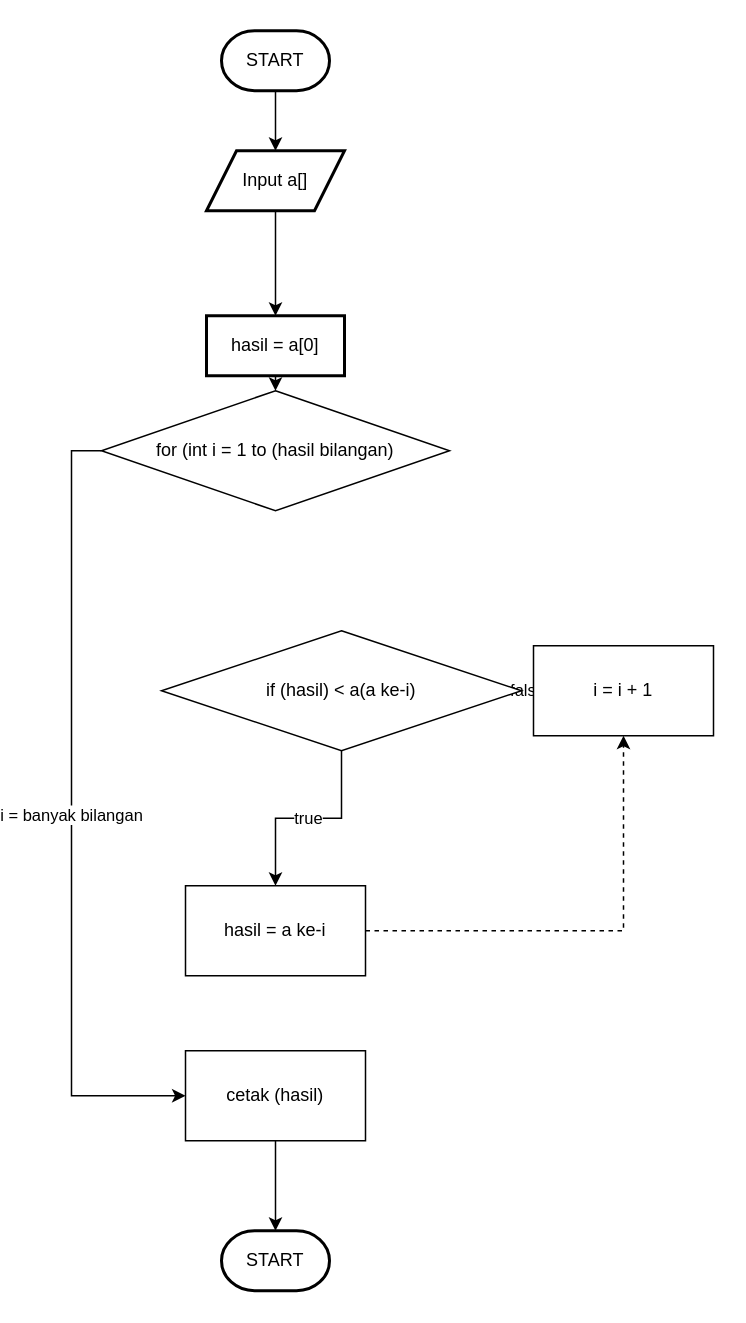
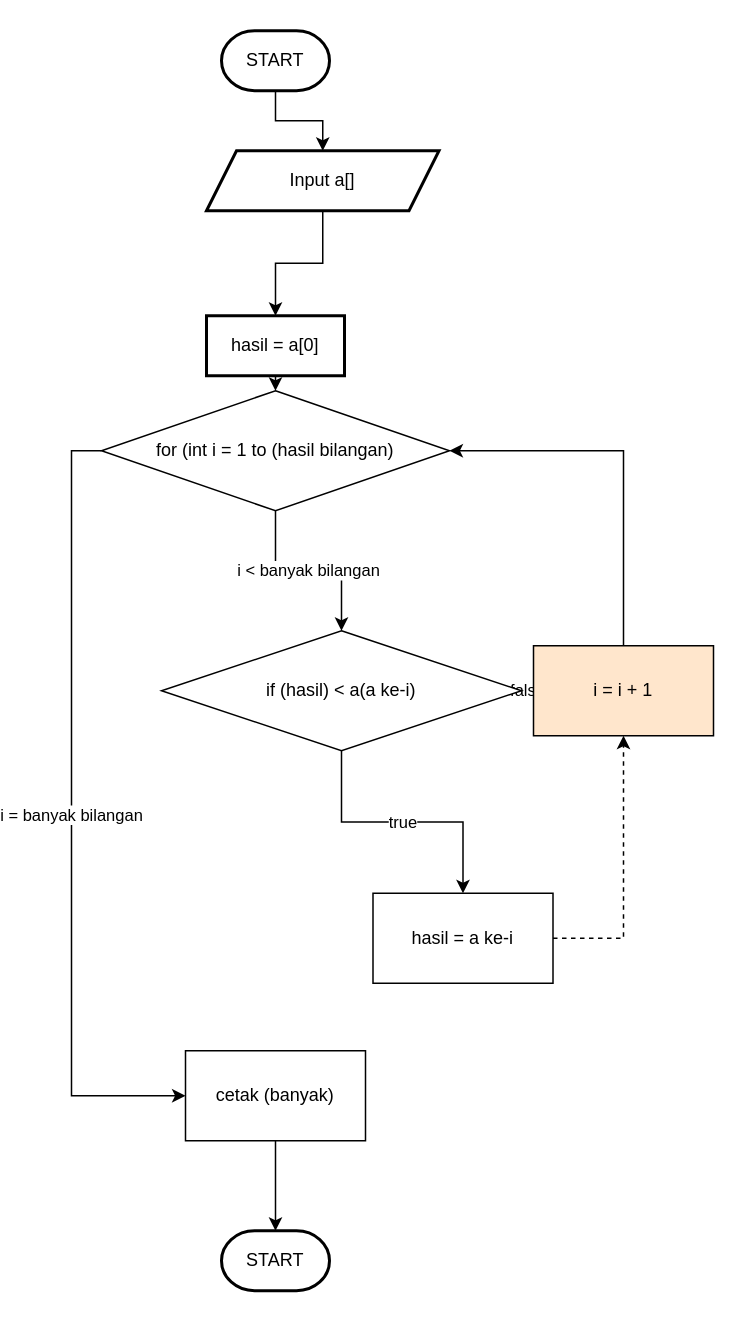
node "Input a[]": size 138x60 -> 233x60
edge "i = i + 1" -> "for (int i = 1 to (hasil bilangan)": added
edge "for (int i = 1 to (hasil bilangan)" -> "if (hasil) < a(a ke-i)": added, label "i < banyak bilangan"
node "i = i + 1": fillcolor #ffffff -> #ffe6cc
node "hasil = a ke-i": moved (275, 931) -> (463, 938)
node "cetak (hasil)": label "cetak (hasil)" -> "cetak (banyak)"
